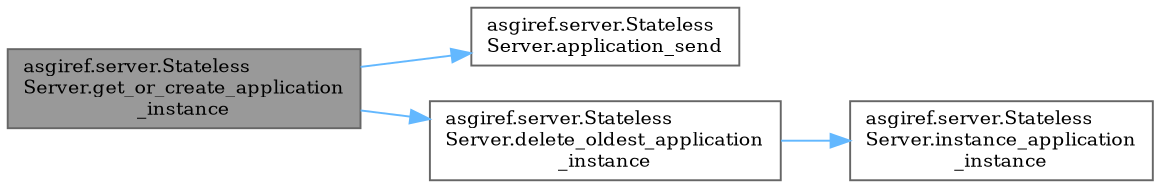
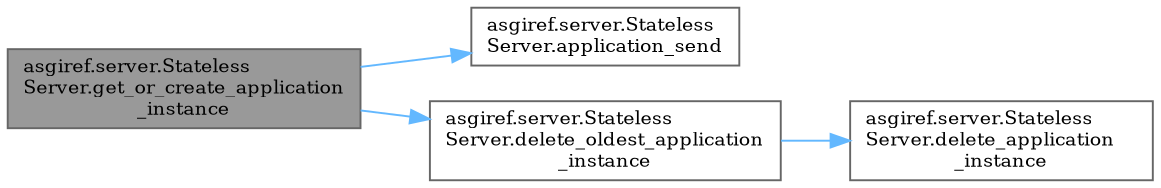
node "asgiref.server.Stateless Server.instance_application _instance": label "asgiref.server.Stateless Server.instance_application _instance" -> "asgiref.server.Stateless Server.delete_application _instance"
